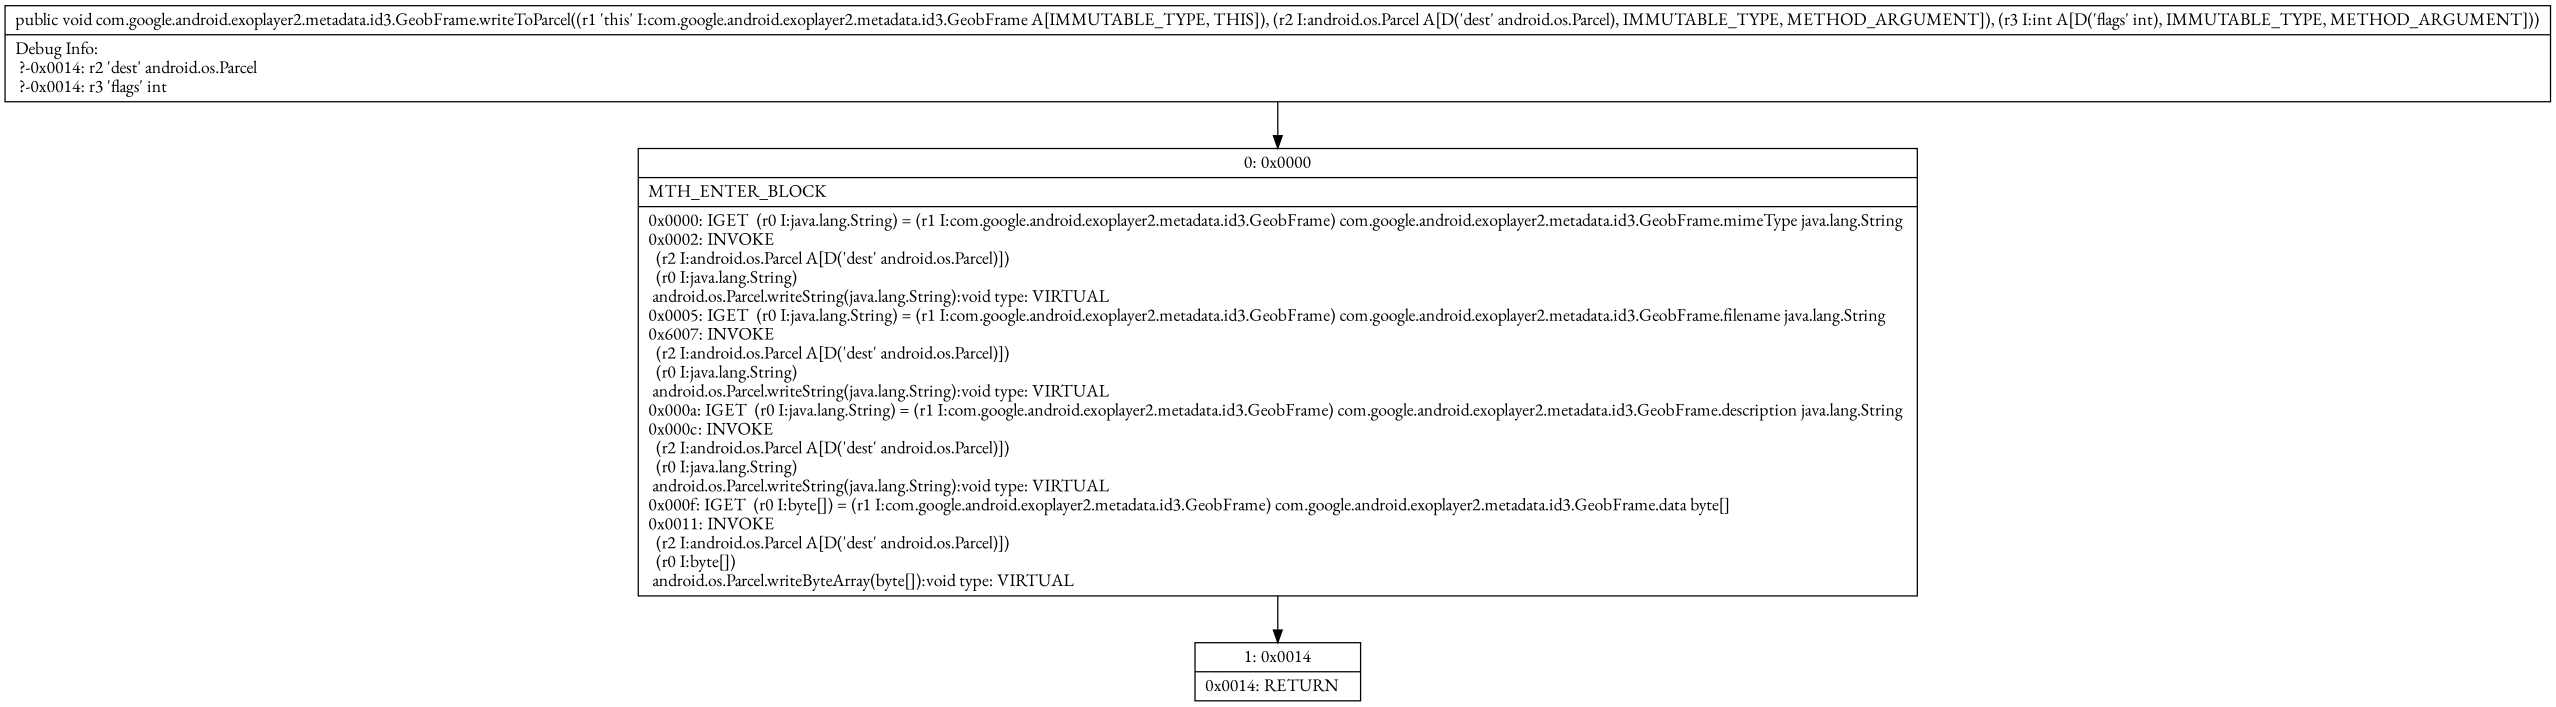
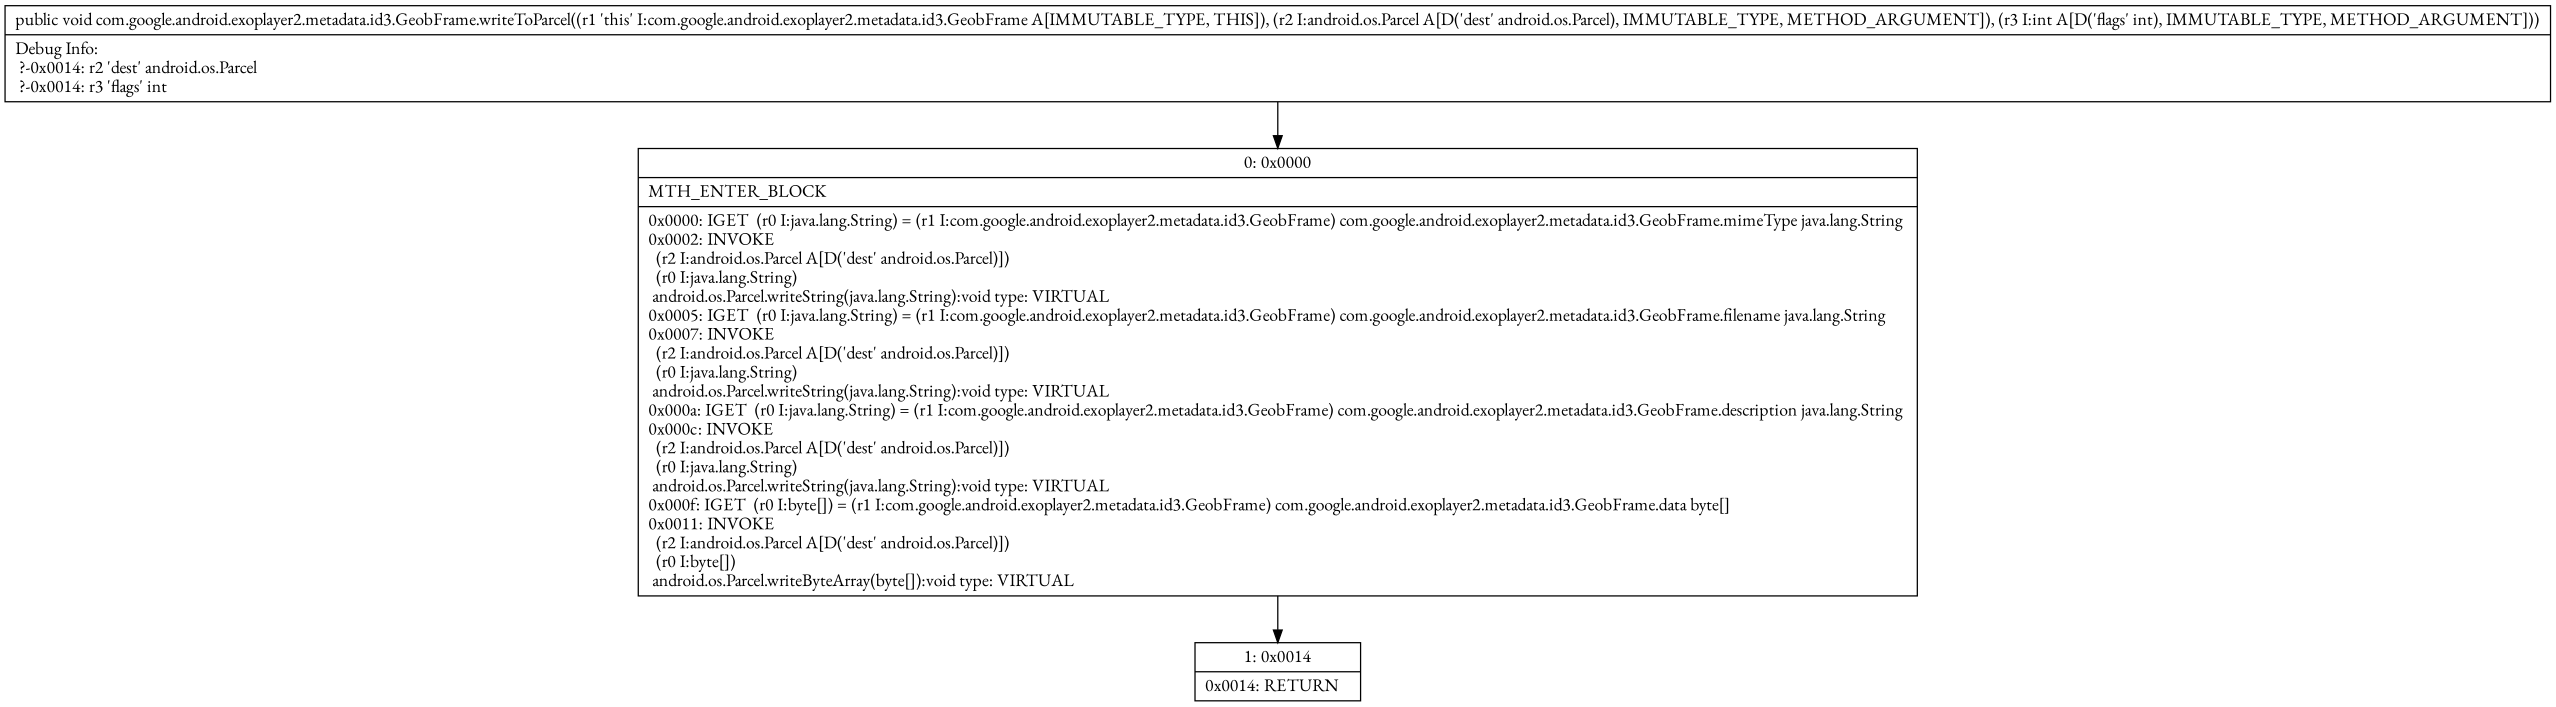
node "0: 0x0000": text "0x6007: INVOKE" -> "0x0007: INVOKE"
